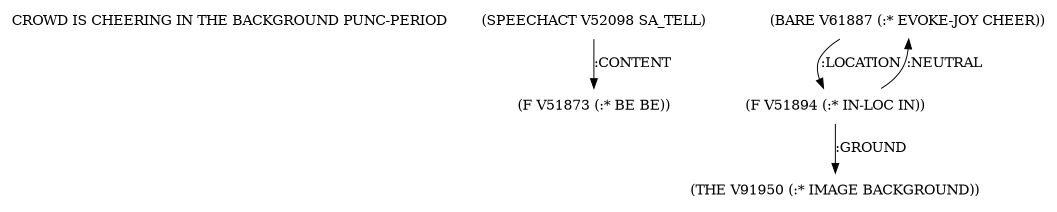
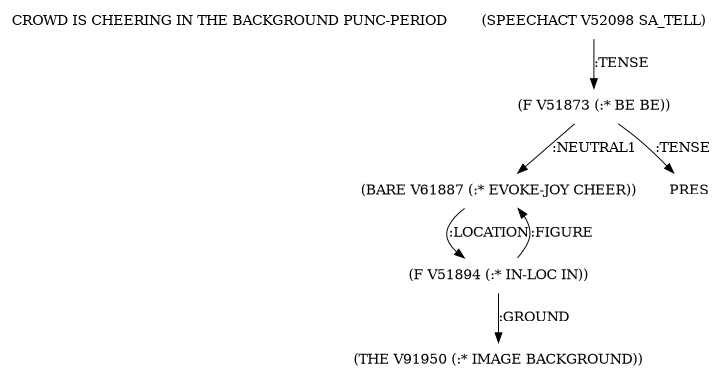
edge "(SPEECHACT V52098 SA_TELL)" -> "(F V51873 (:* BE BE))": label ":CONTENT" -> ":TENSE"
edge "(F V51894 (:* IN-LOC IN))" -> "(BARE V61887 (:* EVOKE-JOY CHEER))": label ":NEUTRAL" -> ":FIGURE"
edge "(F V51873 (:* BE BE))" -> "(BARE V61887 (:* EVOKE-JOY CHEER))": added, label ":NEUTRAL1"
node "PRES": added
